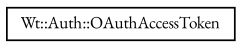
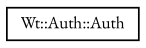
node "Wt::Auth::OAuthAccessToken": label "Wt::Auth::OAuthAccessToken" -> "Wt::Auth::Auth"
